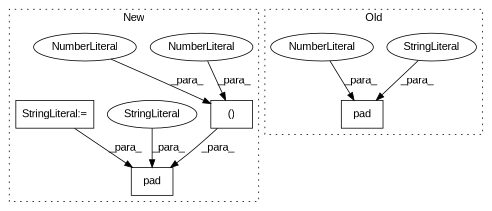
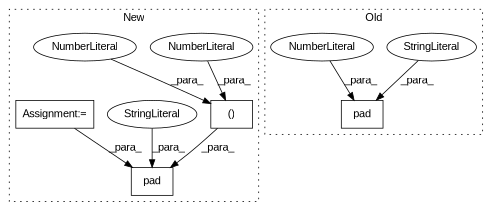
node "StringLiteral:=": label "StringLiteral:=" -> "Assignment:="
